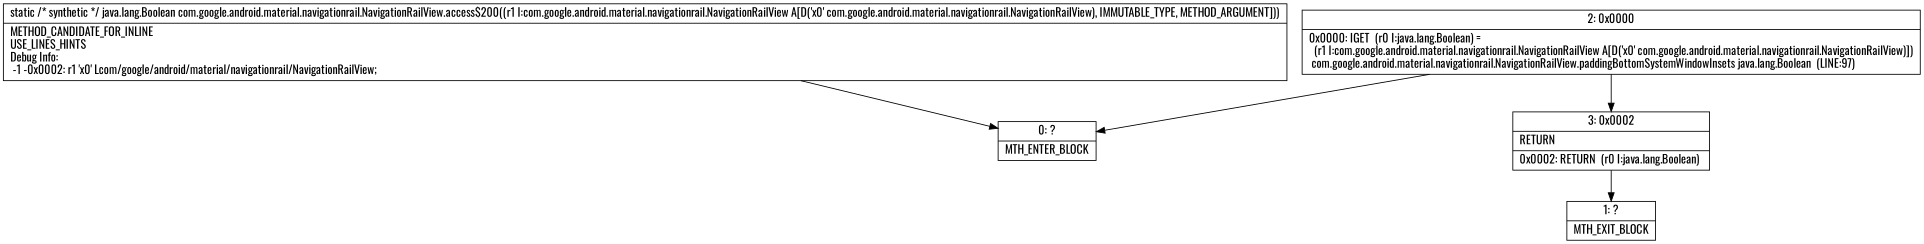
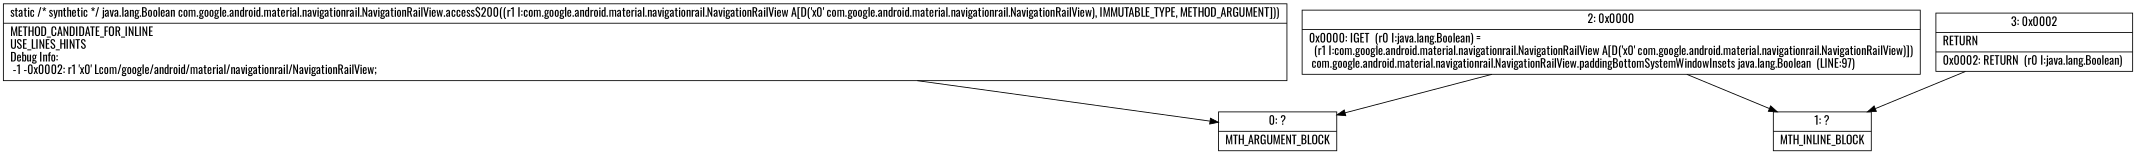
edge "2: 0x0000" -> "3: 0x0002": now "2: 0x0000" -> "1: ?"
node "0: ?": text "MTH_ENTER_BLOCK" -> "MTH_ARGUMENT_BLOCK"
node "1: ?": text "MTH_EXIT_BLOCK" -> "MTH_INLINE_BLOCK"
